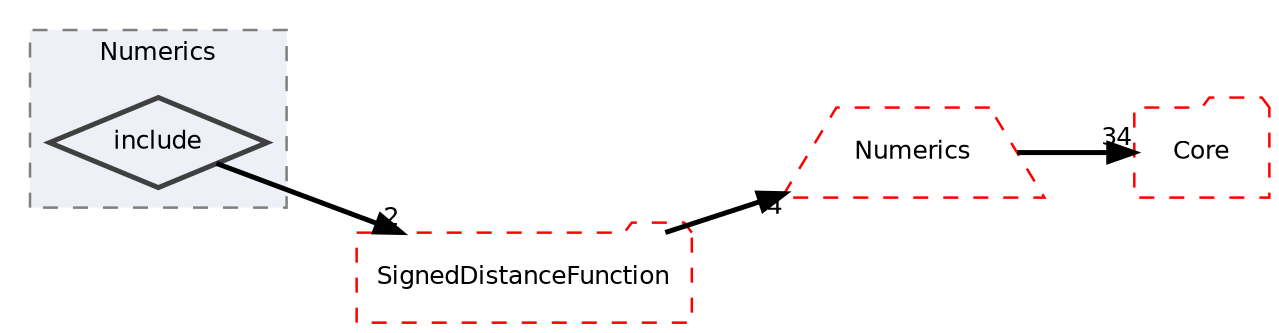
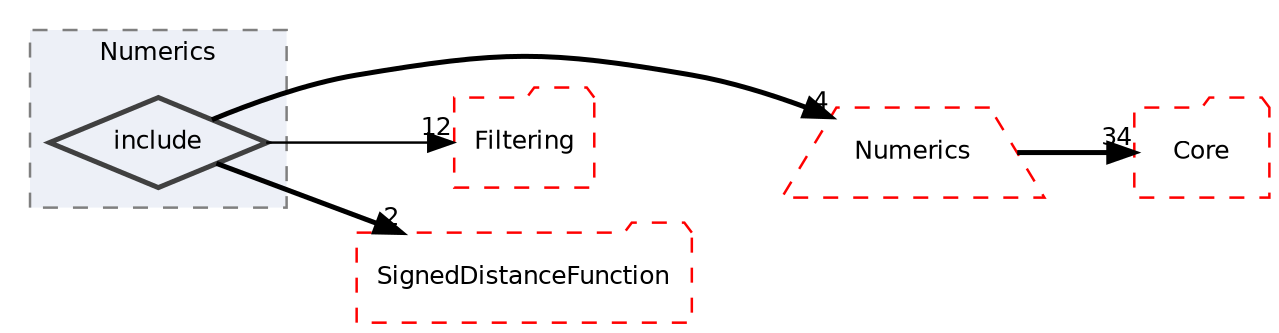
node "Filtering": added
edge "SignedDistanceFunction" -> "Numerics": now "include" -> "Numerics"
